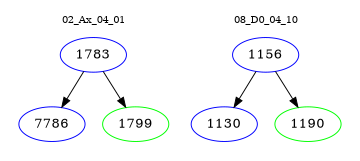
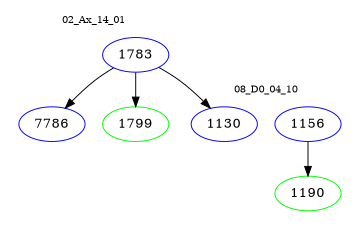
cluster "02_Ax_04_01": label "02_Ax_04_01" -> "02_Ax_14_01"
edge "1156" -> "1130": now "1783" -> "1130"
